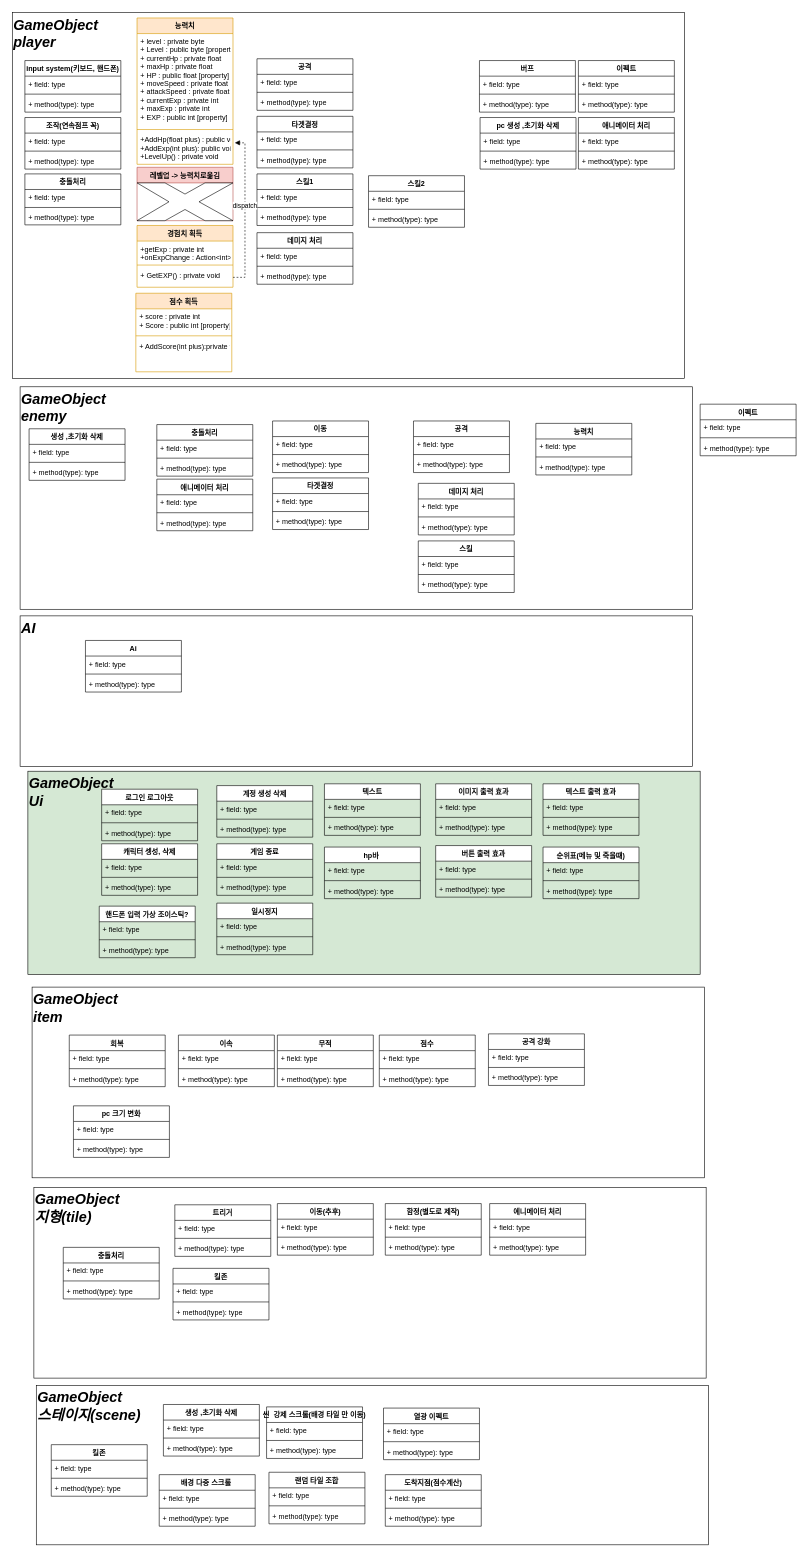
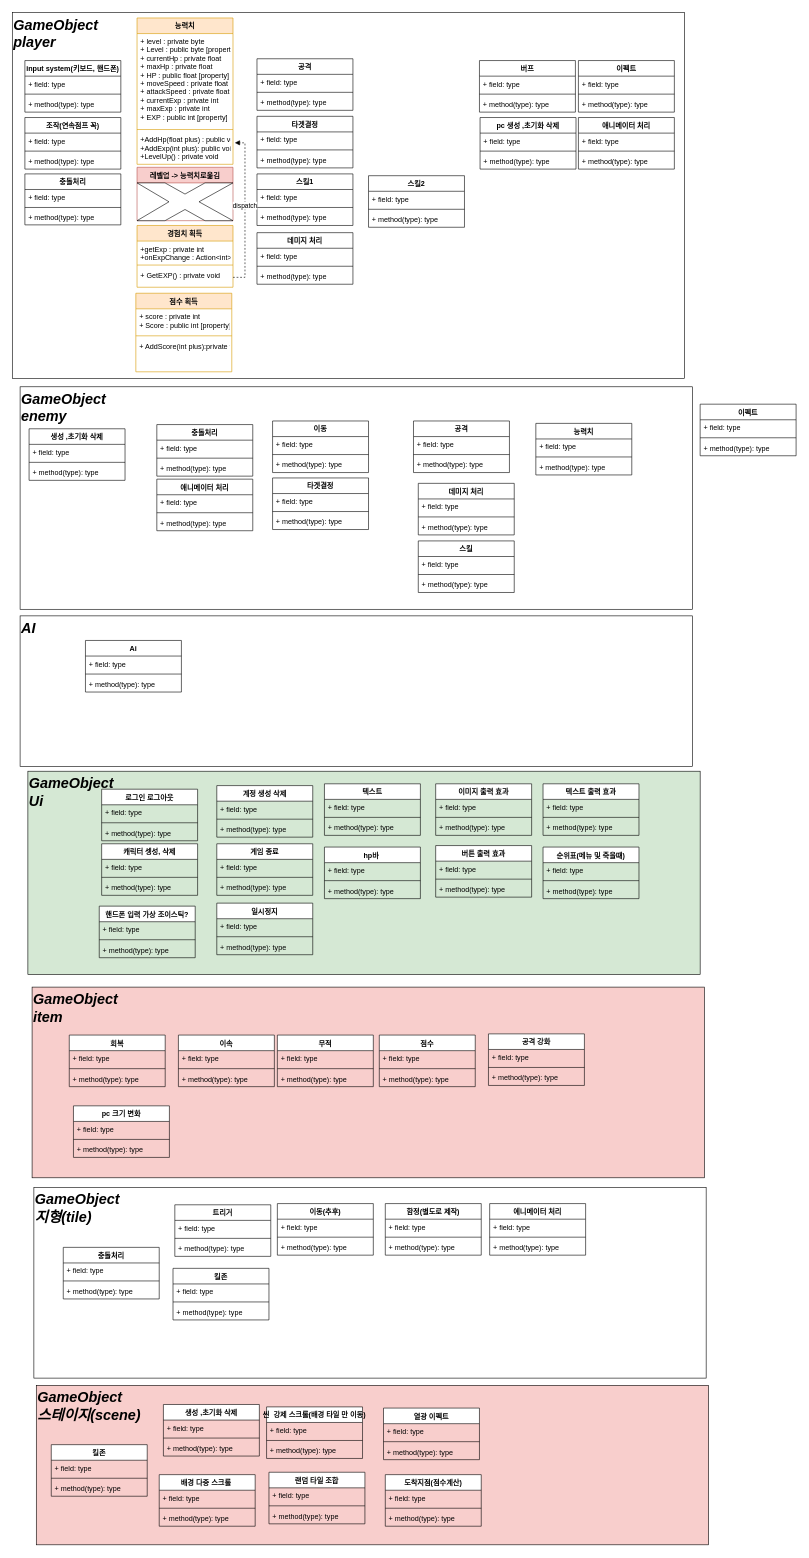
node "GameObjectitem": fillcolor #ffffff -> #f8cecc
node "GameObject 스테이지(scene)": fillcolor #ffffff -> #f8cecc
